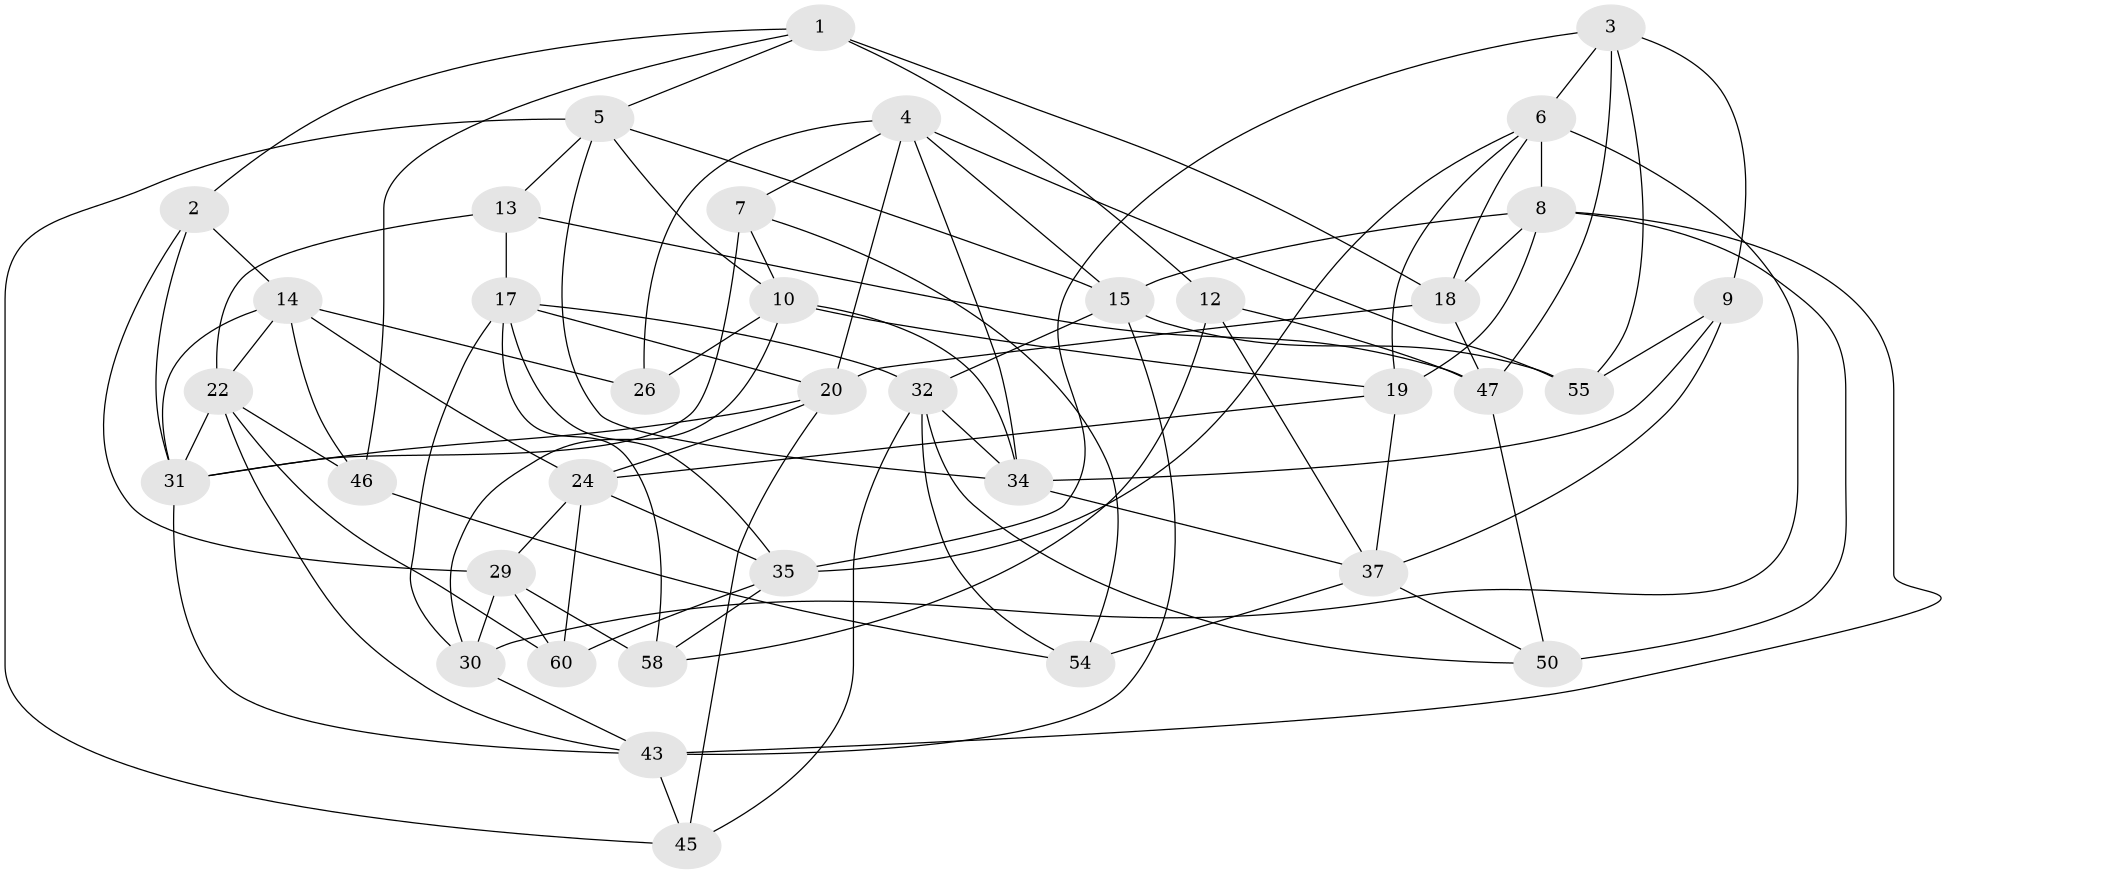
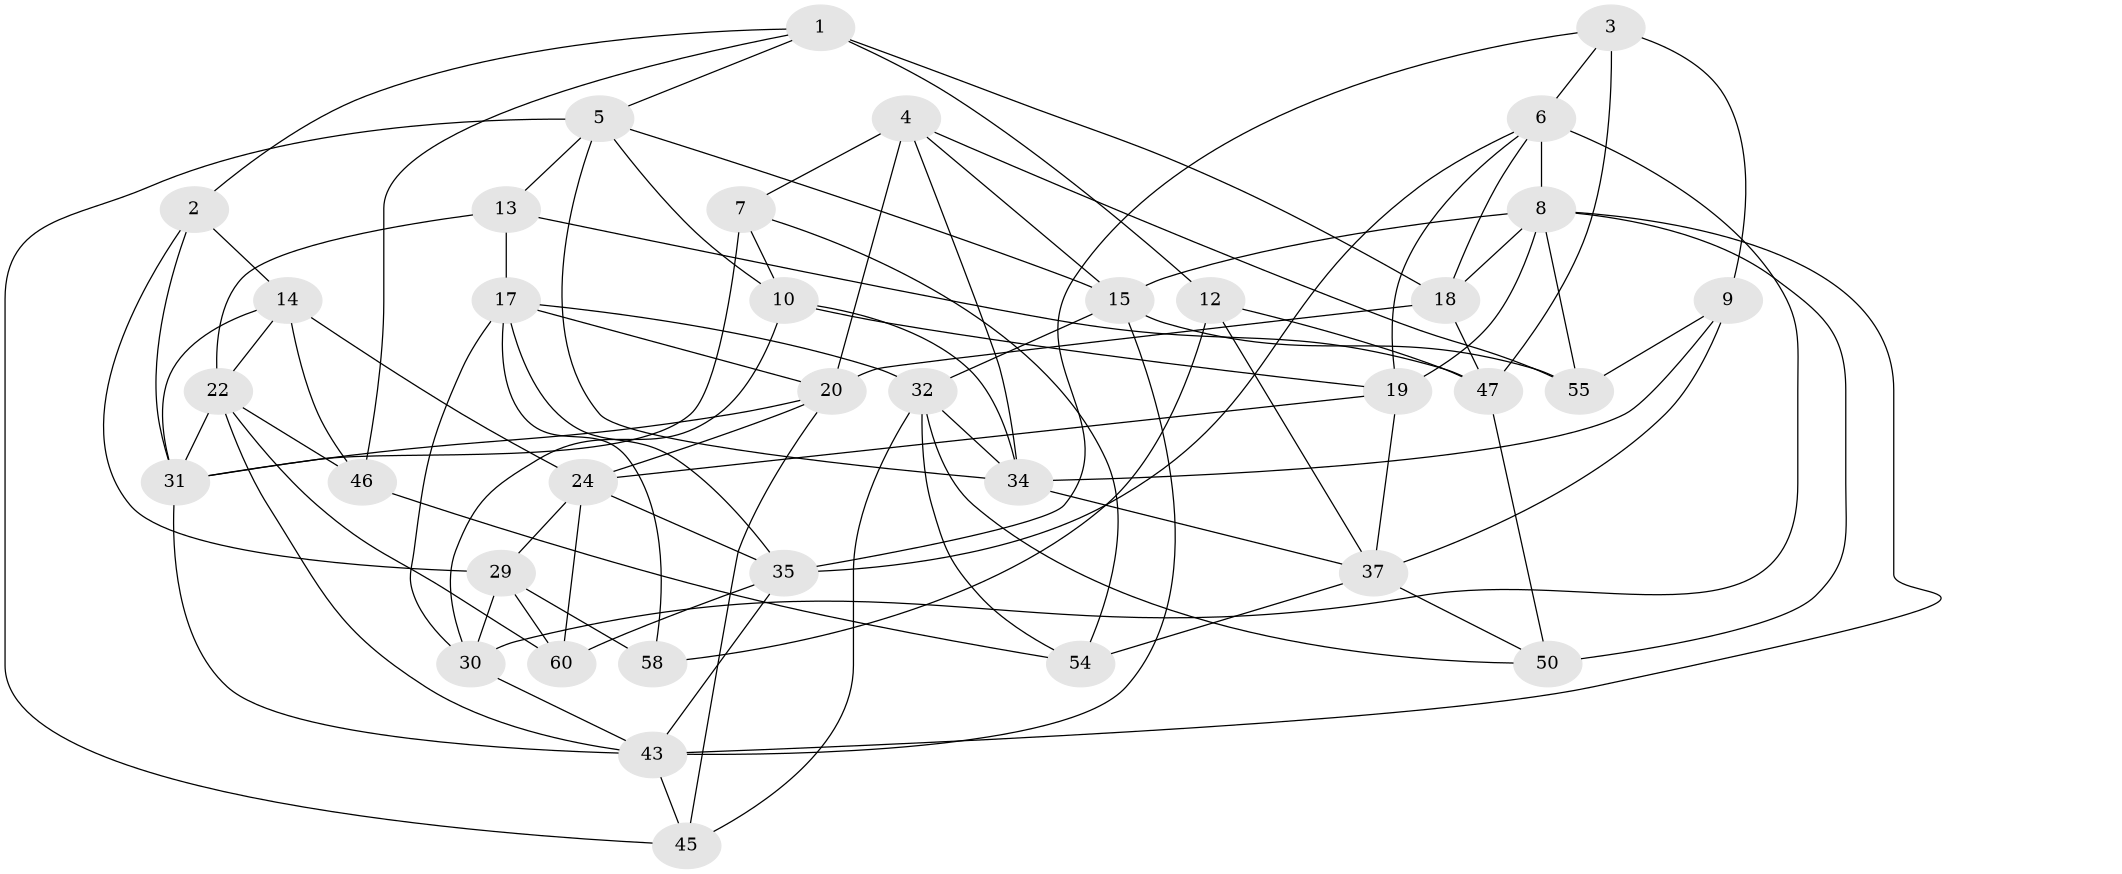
edge "3" -- "55": now "8" -- "55"
node "26": removed
edge "35" -- "58": now "35" -- "43"
